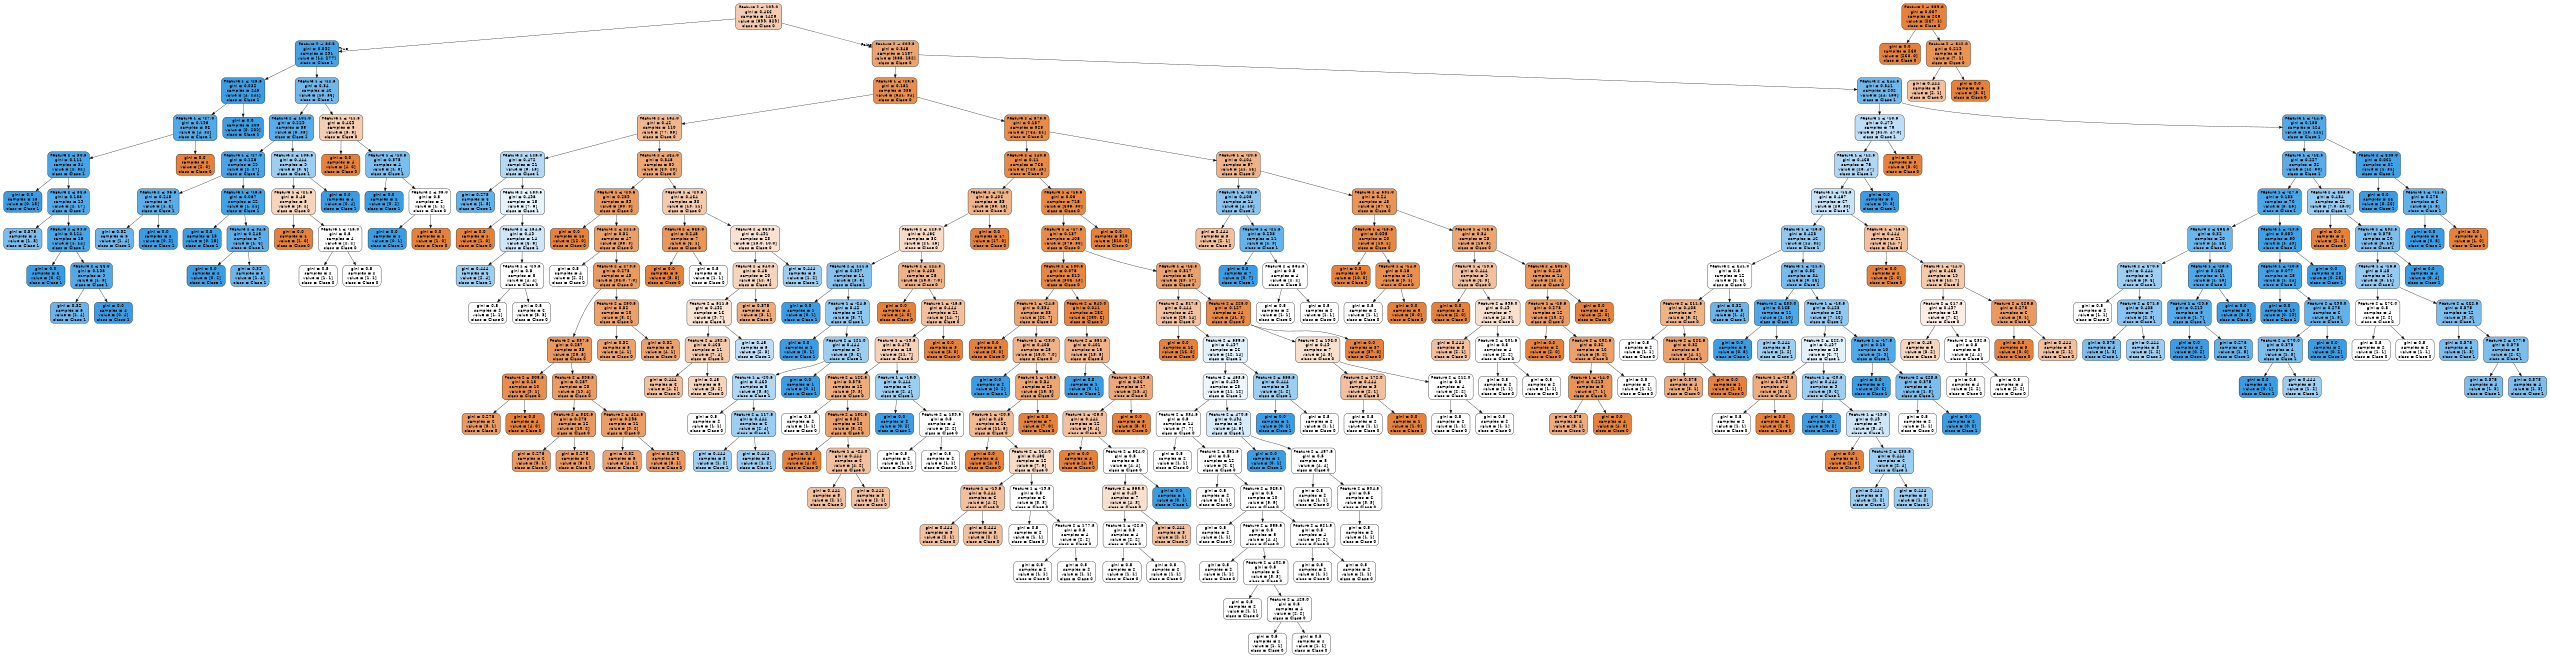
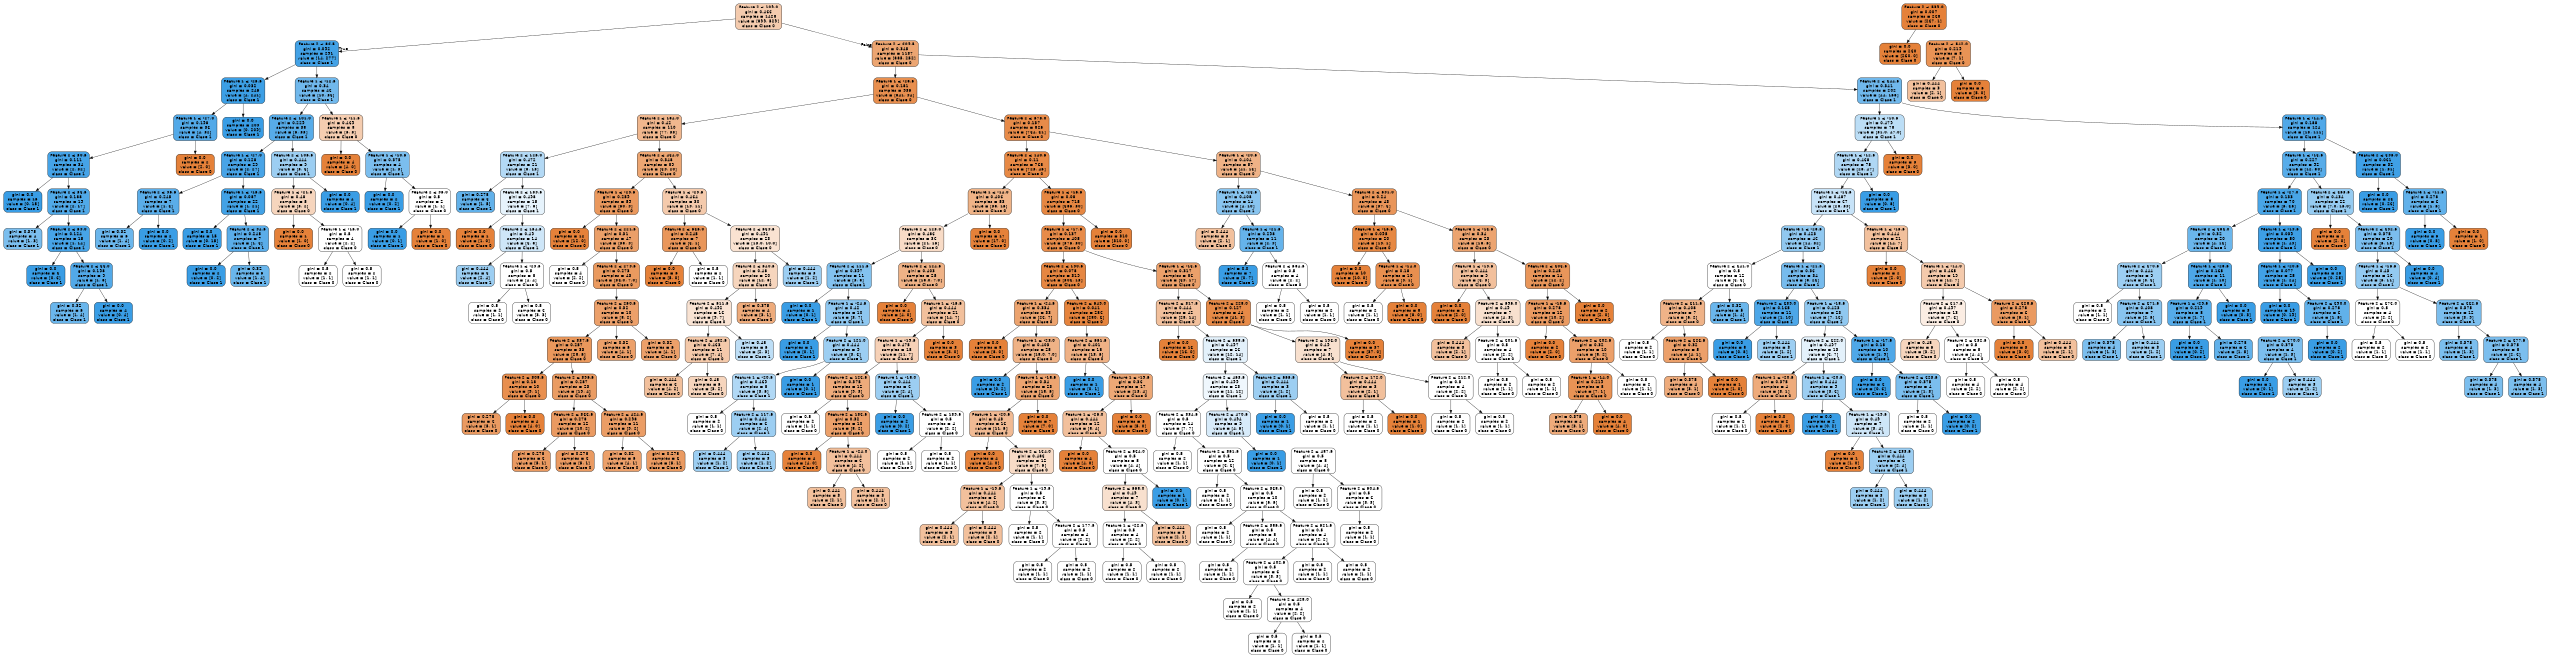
edge "Feature 2 ≤ 539.0" -> "Feature 2 ≤ 542.0": removed
edge "Feature 2 ≤ 279.5" -> "Feature 2 ≤ 337.5": now "Feature 2 ≤ 250.5" -> "Feature 2 ≤ 337.5"
edge "Feature 2 ≤ 690.0" -> "Feature 2 ≤ 670.0": removed
edge "Feature 2 ≤ 470.5" -> "Feature 2 ≤ 487.5": removed
edge "Feature 2 ≤ 385.5" -> "Feature 2 ≤ 402.5": now "Feature 2 ≤ 521.5" -> "Feature 2 ≤ 402.5"
